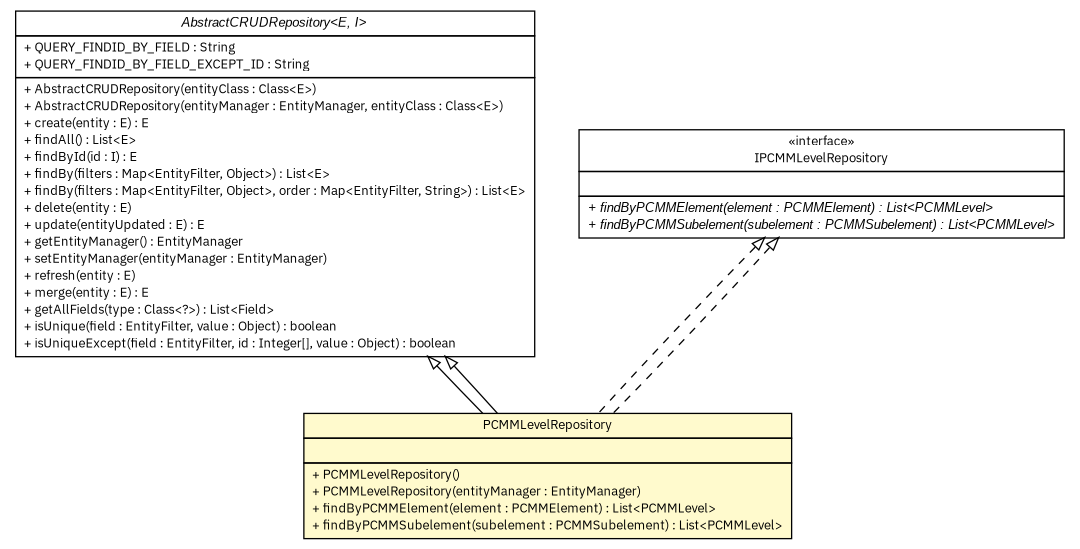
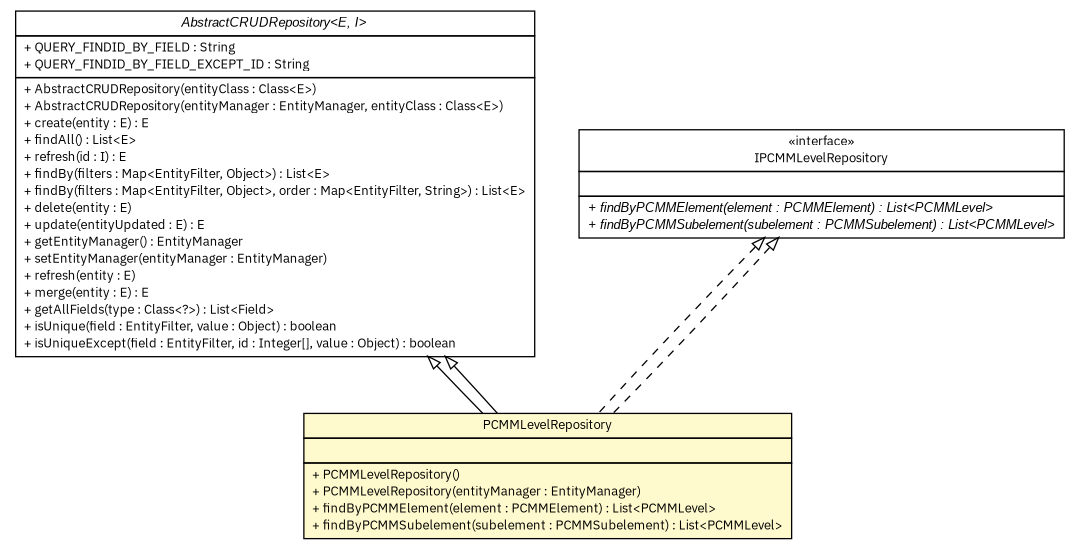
node "AbstractCRUDRepository<E, I>": text "+ findById(id : I) : E" -> "+ refresh(id : I) : E"
